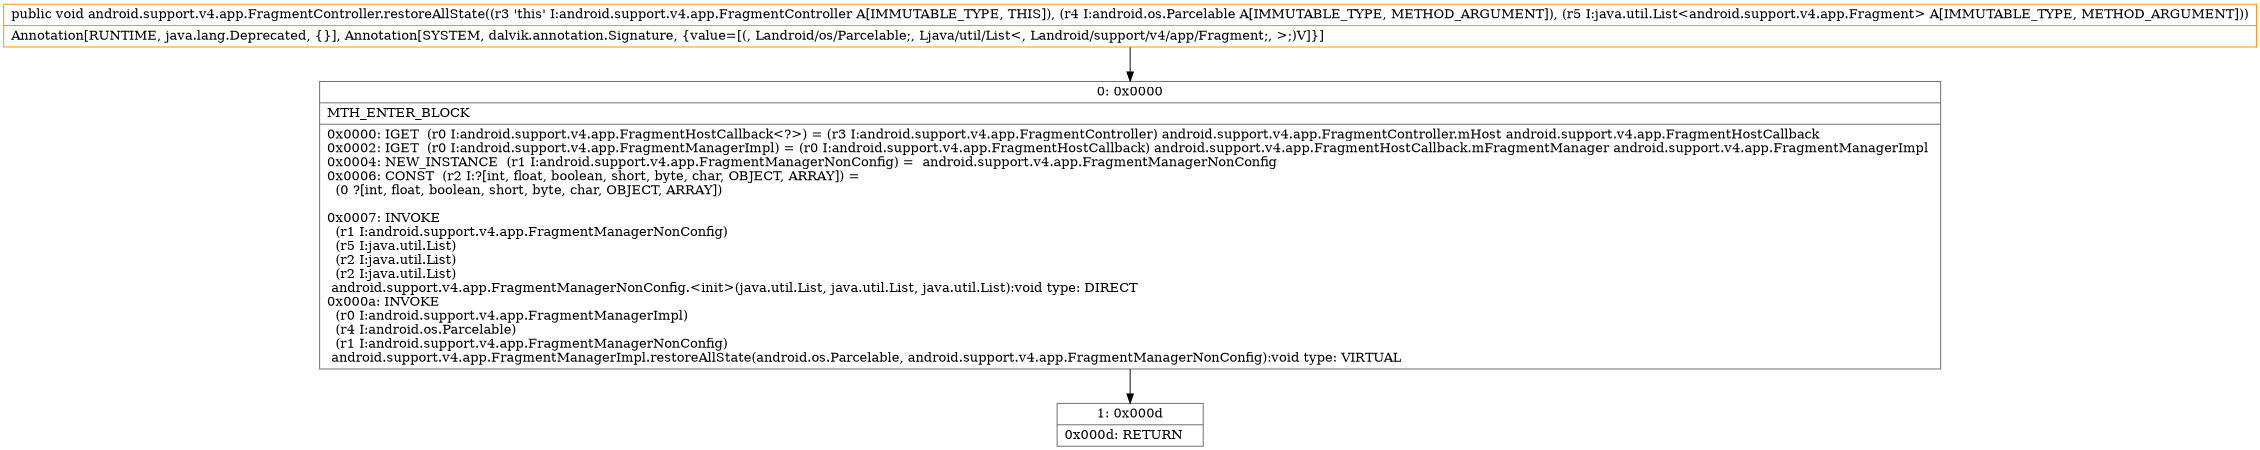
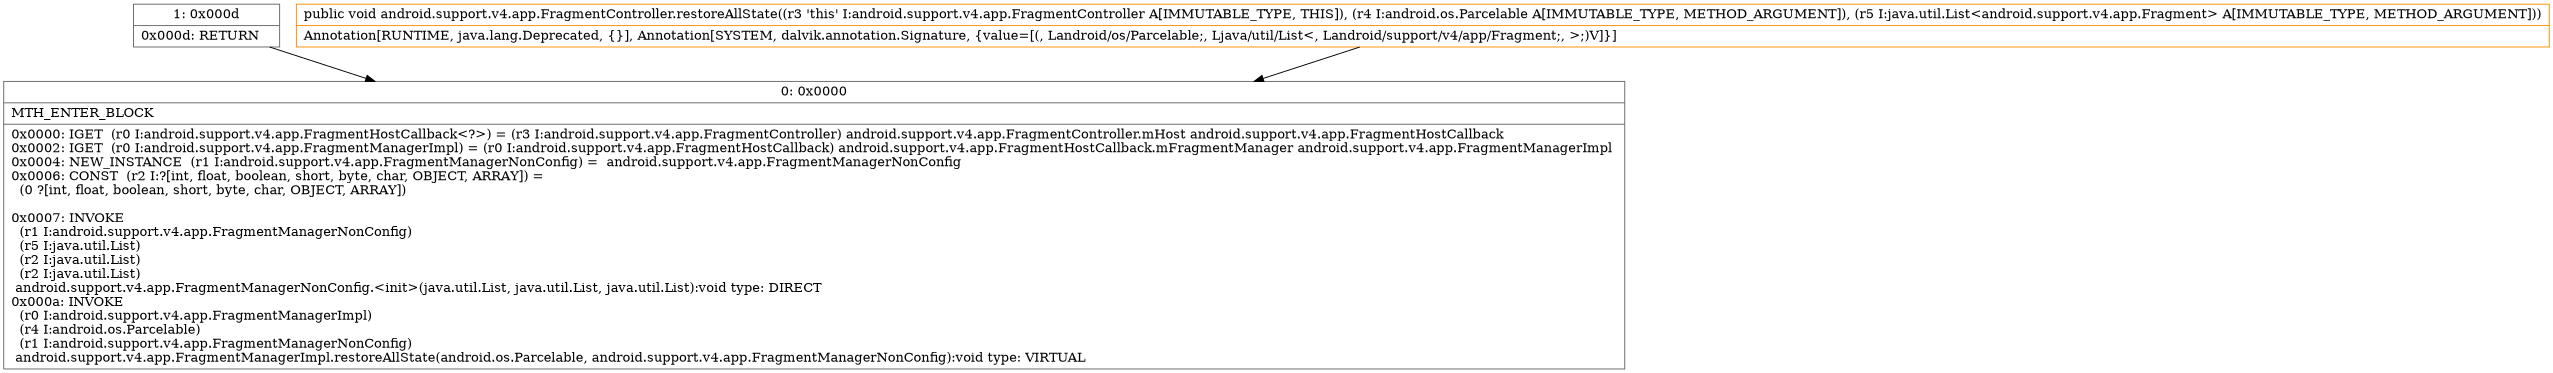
edge "0: 0x0000" -> "1: 0x000d": reversed
